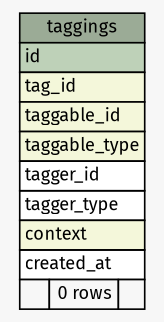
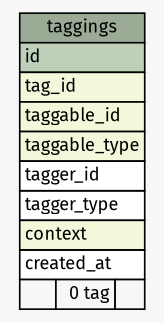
node "taggings": text "0 rows" -> "0 tag"
